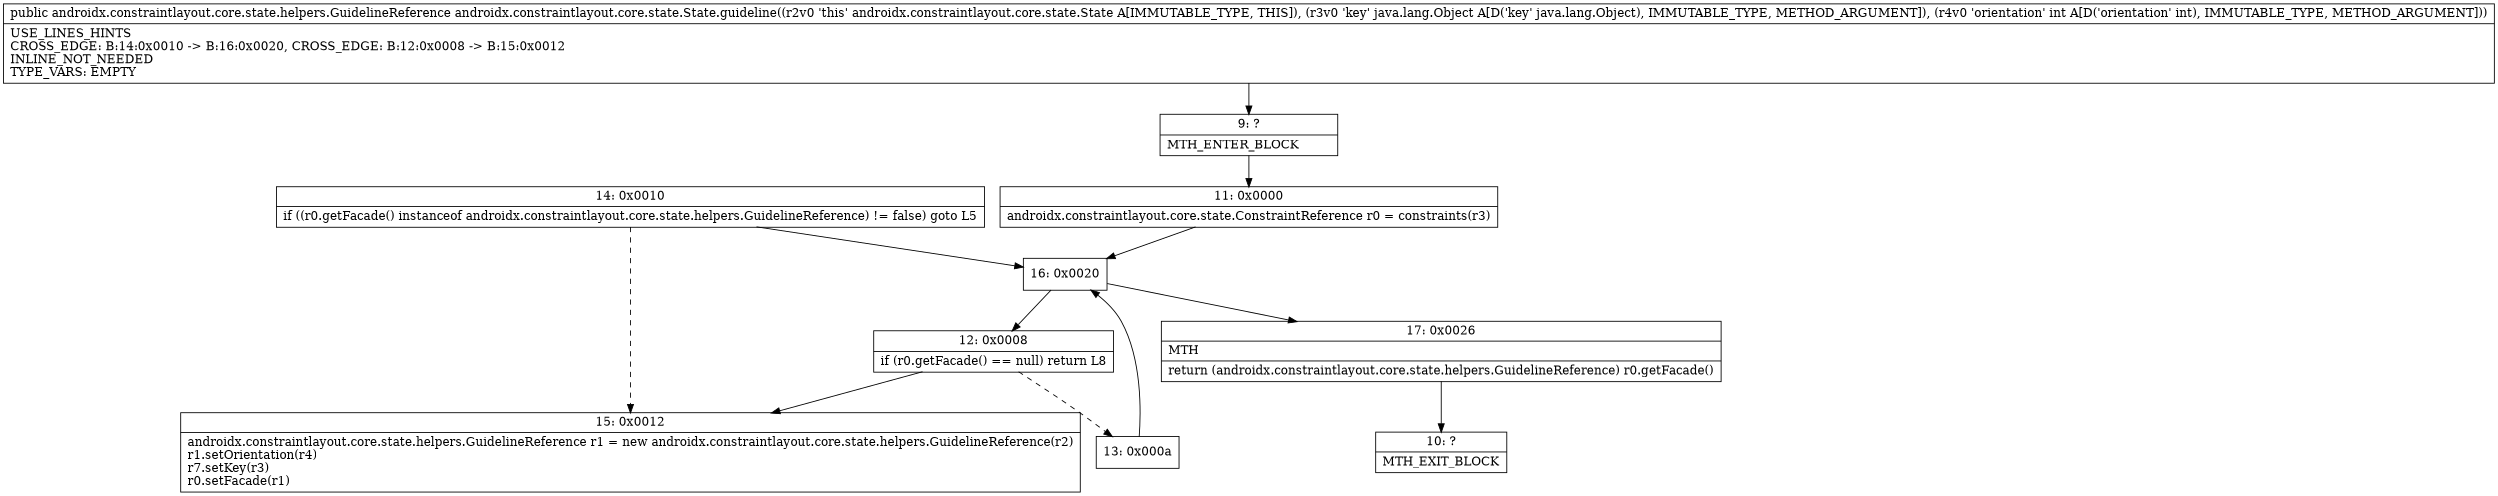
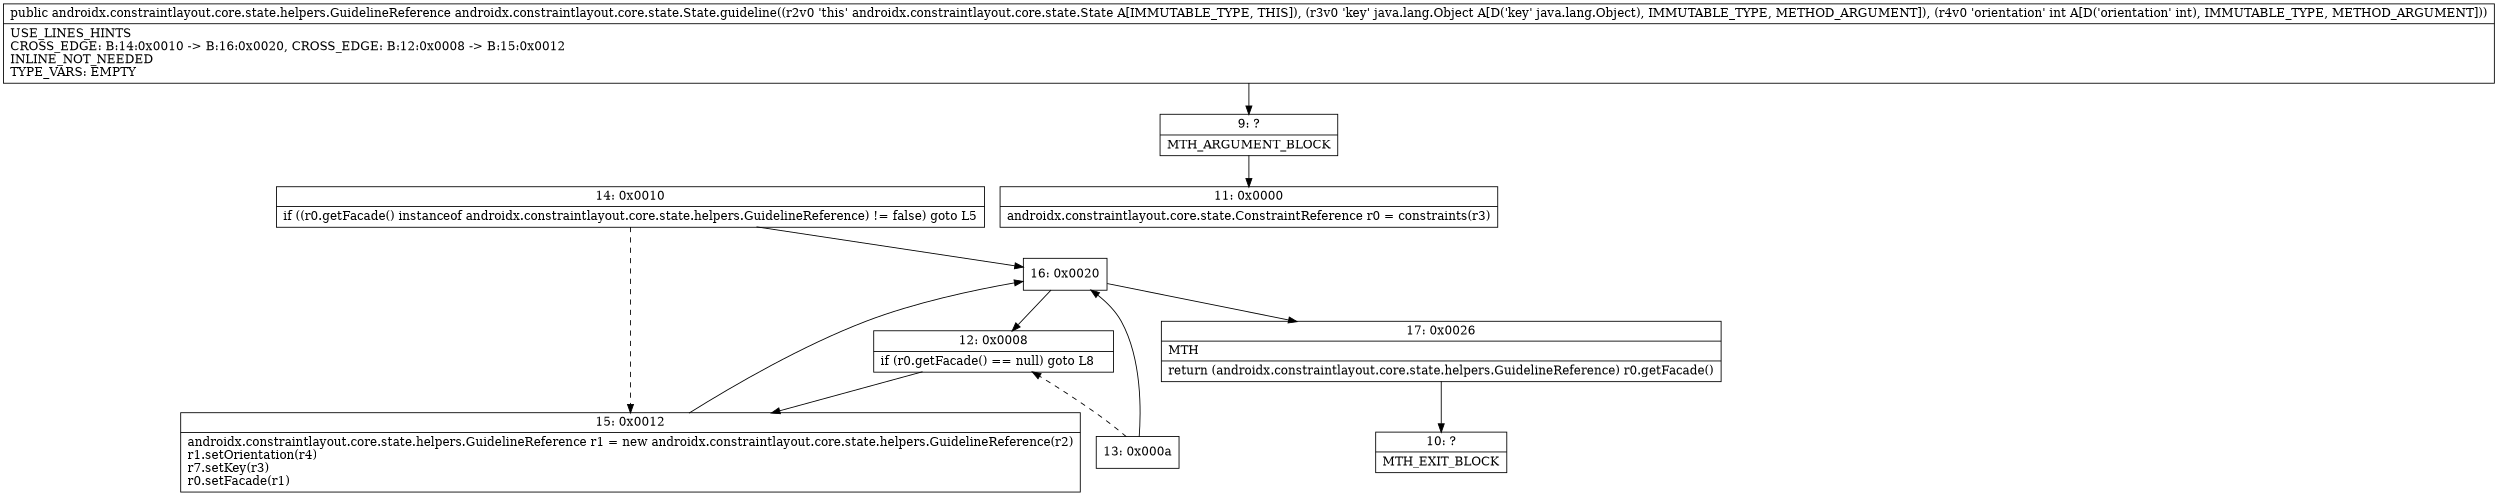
node "9: ?": text "MTH_ENTER_BLOCK" -> "MTH_ARGUMENT_BLOCK"
edge "11: 0x0000" -> "16: 0x0020": now "15: 0x0012" -> "16: 0x0020"
node "12: 0x0008": text "if (r0.getFacade() == null) return L8" -> "if (r0.getFacade() == null) goto L8"
edge "12: 0x0008" -> "13: 0x000a": reversed
